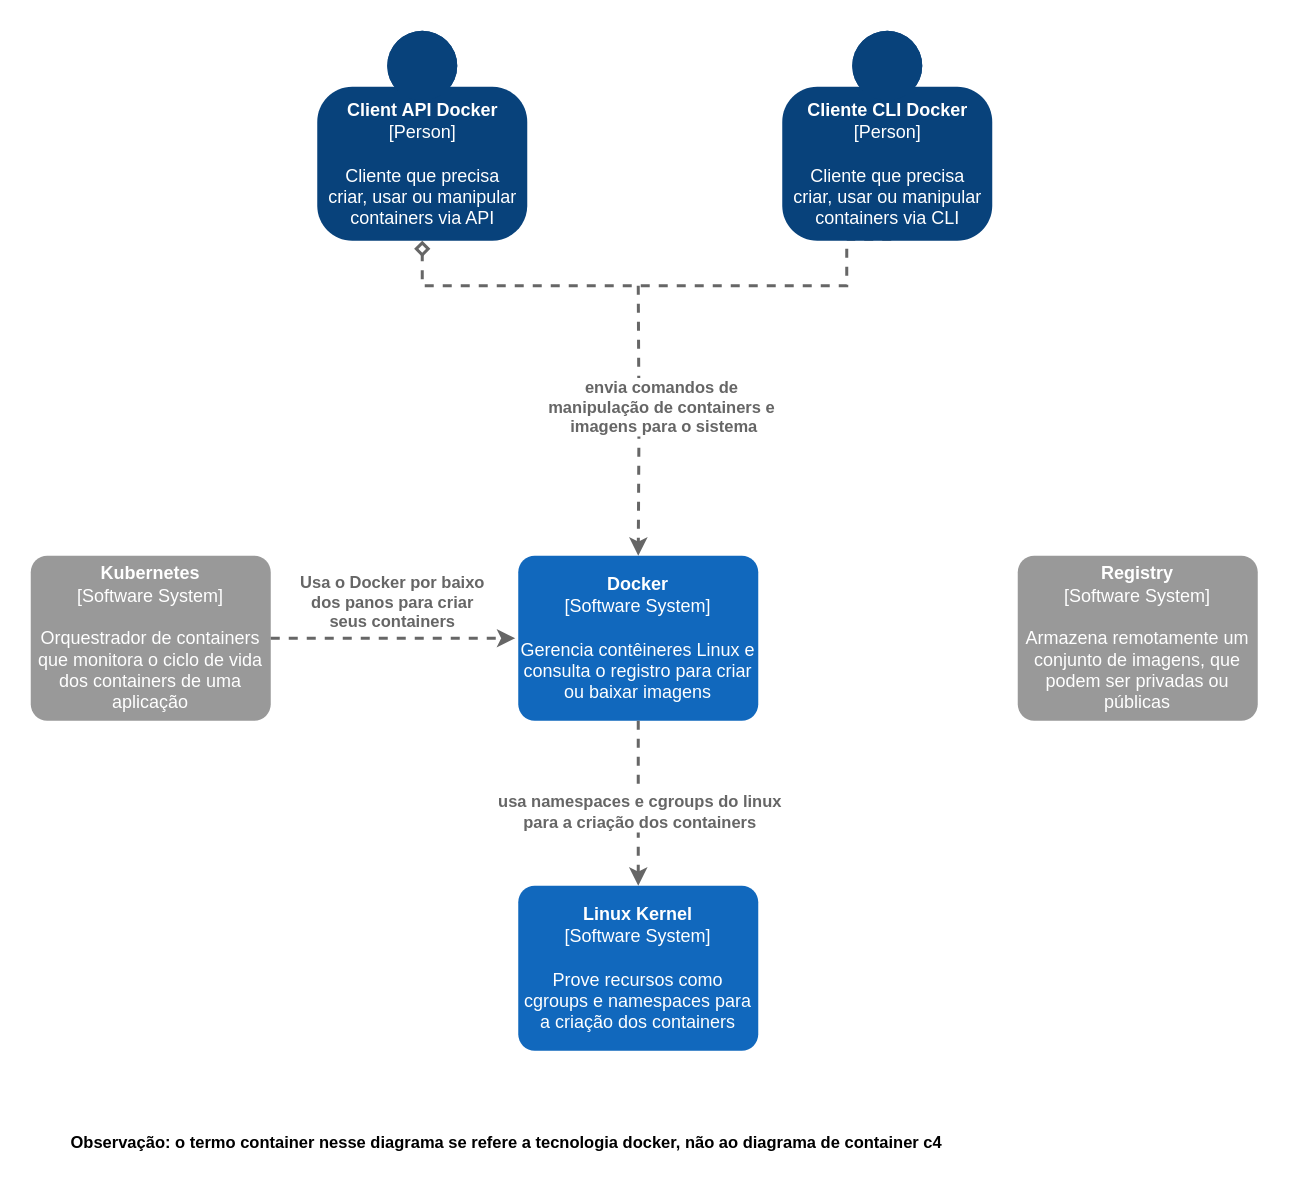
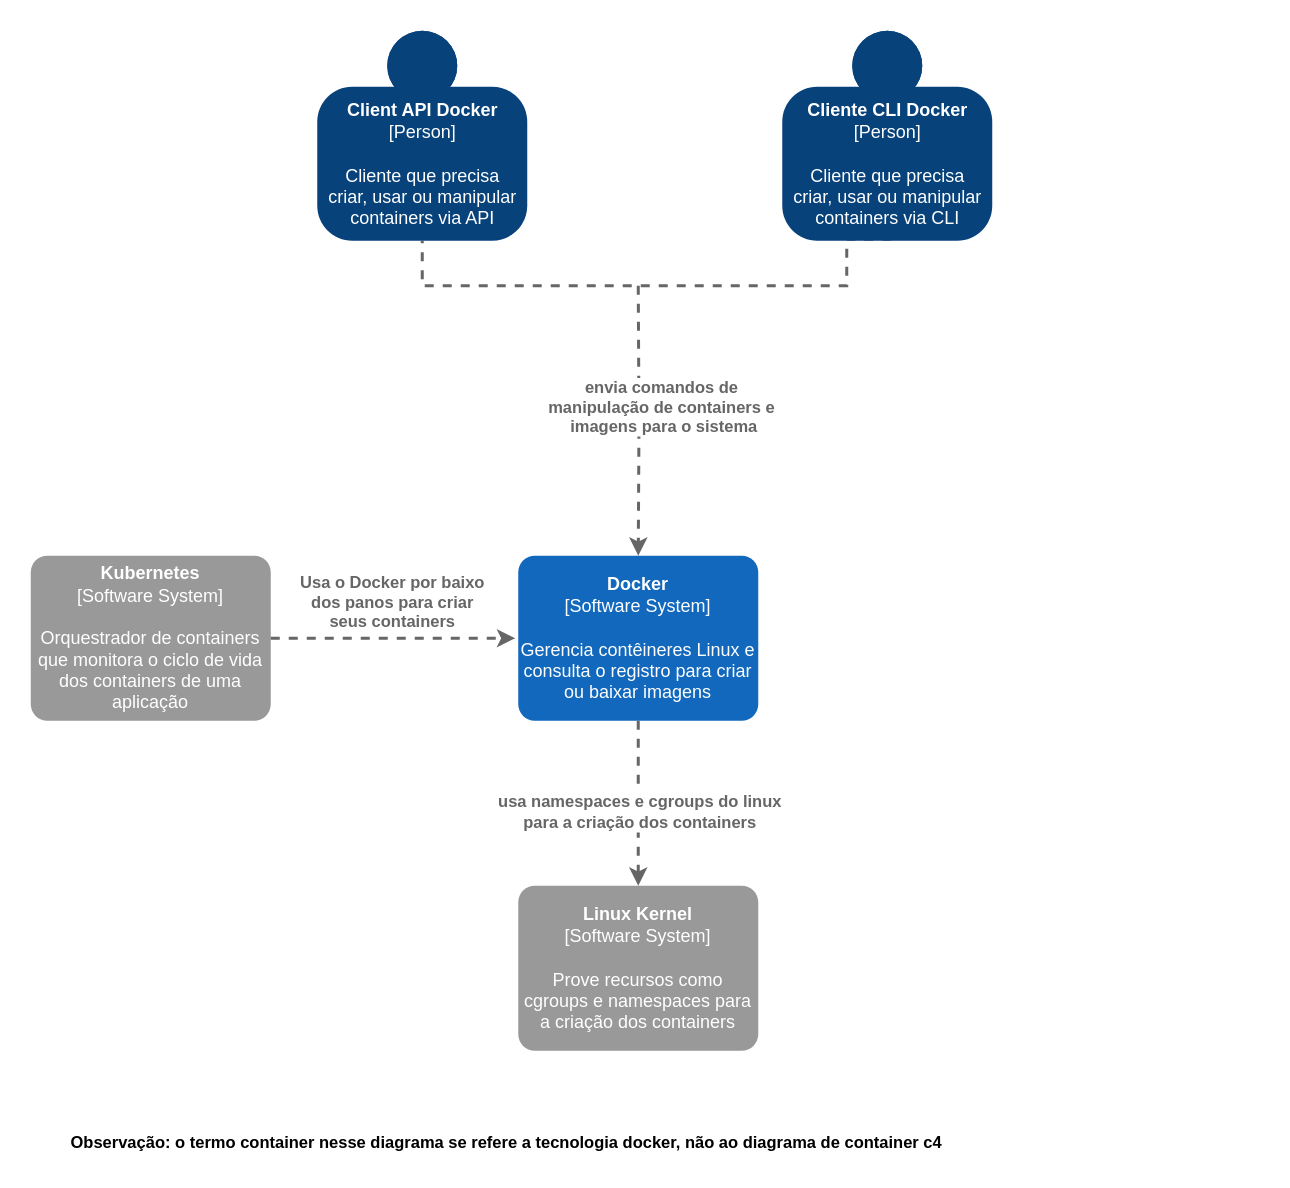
edge "Cliente CLI Docker [Person] Cliente que precisa criar, usar ou manipular containers via CLI" -> "Client API Docker [Person] Cliente que precisa criar, usar ou manipular containers via API": arrowhead diamond -> none
node "Registry [Software System] Armazena remotamente um conjunto de imagens, que podem ser privadas ou públicas": removed
node "Linux Kernel [Software System] Prove recursos como cgroups e namespaces para a criação dos containers": fillcolor #1168bd -> #999999
